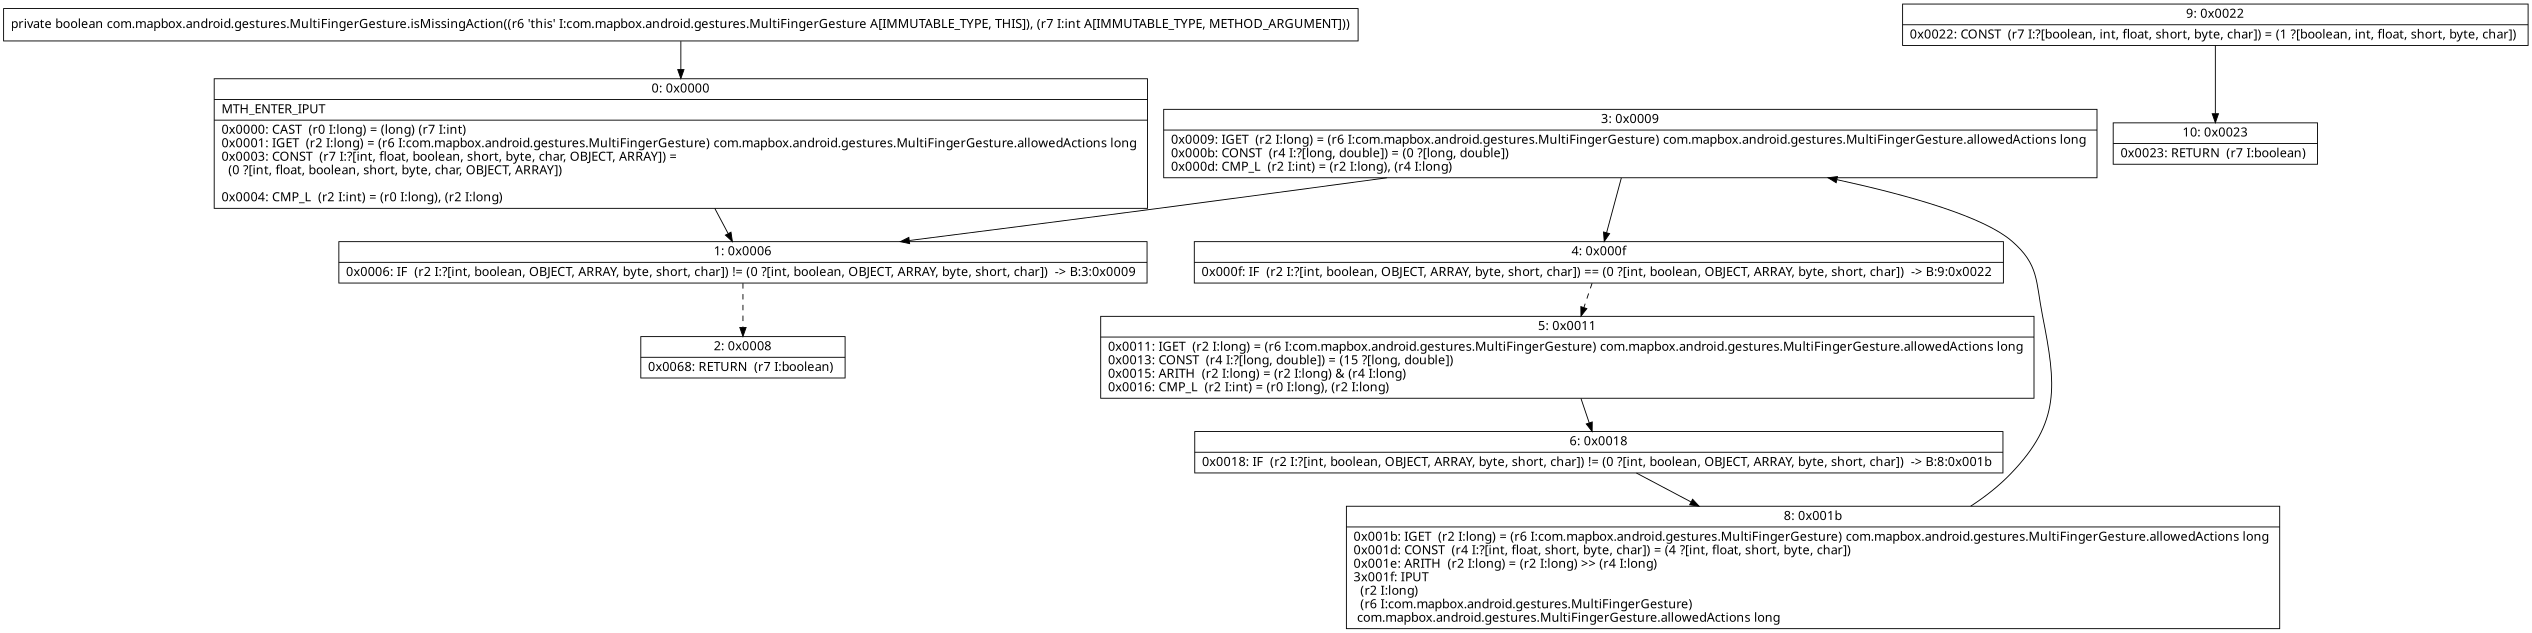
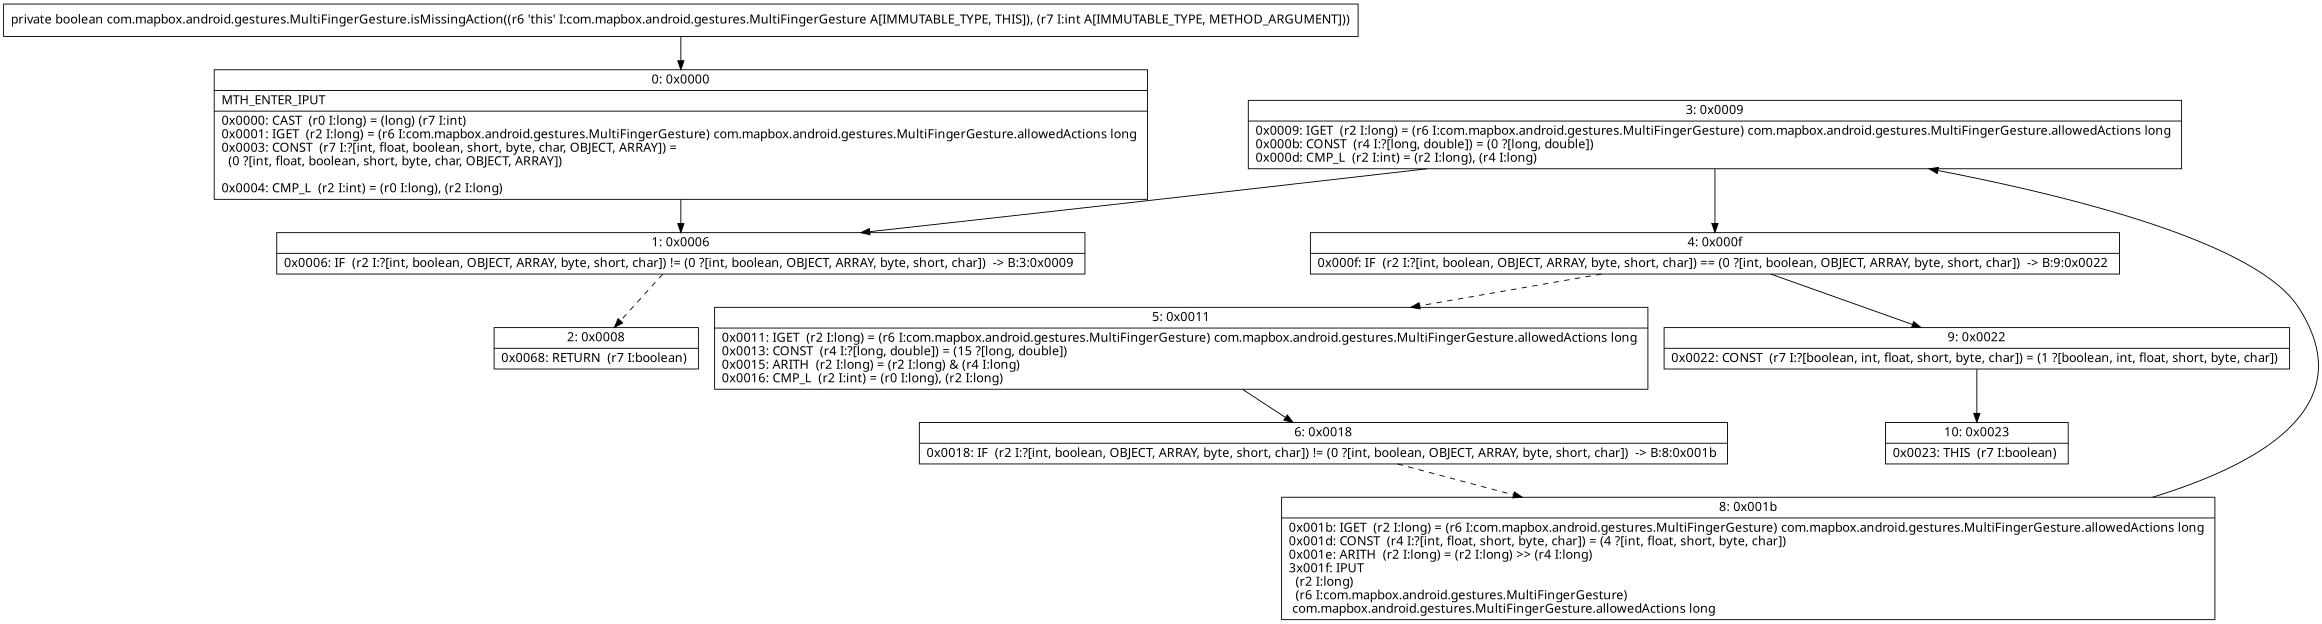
node "10: 0x0023": text "0x0023: RETURN  (r7 I:boolean)" -> "0x0023: THIS  (r7 I:boolean)"
edge "4: 0x000f" -> "9: 0x0022": added
edge "6: 0x0018" -> "8: 0x001b": style solid -> dashed
